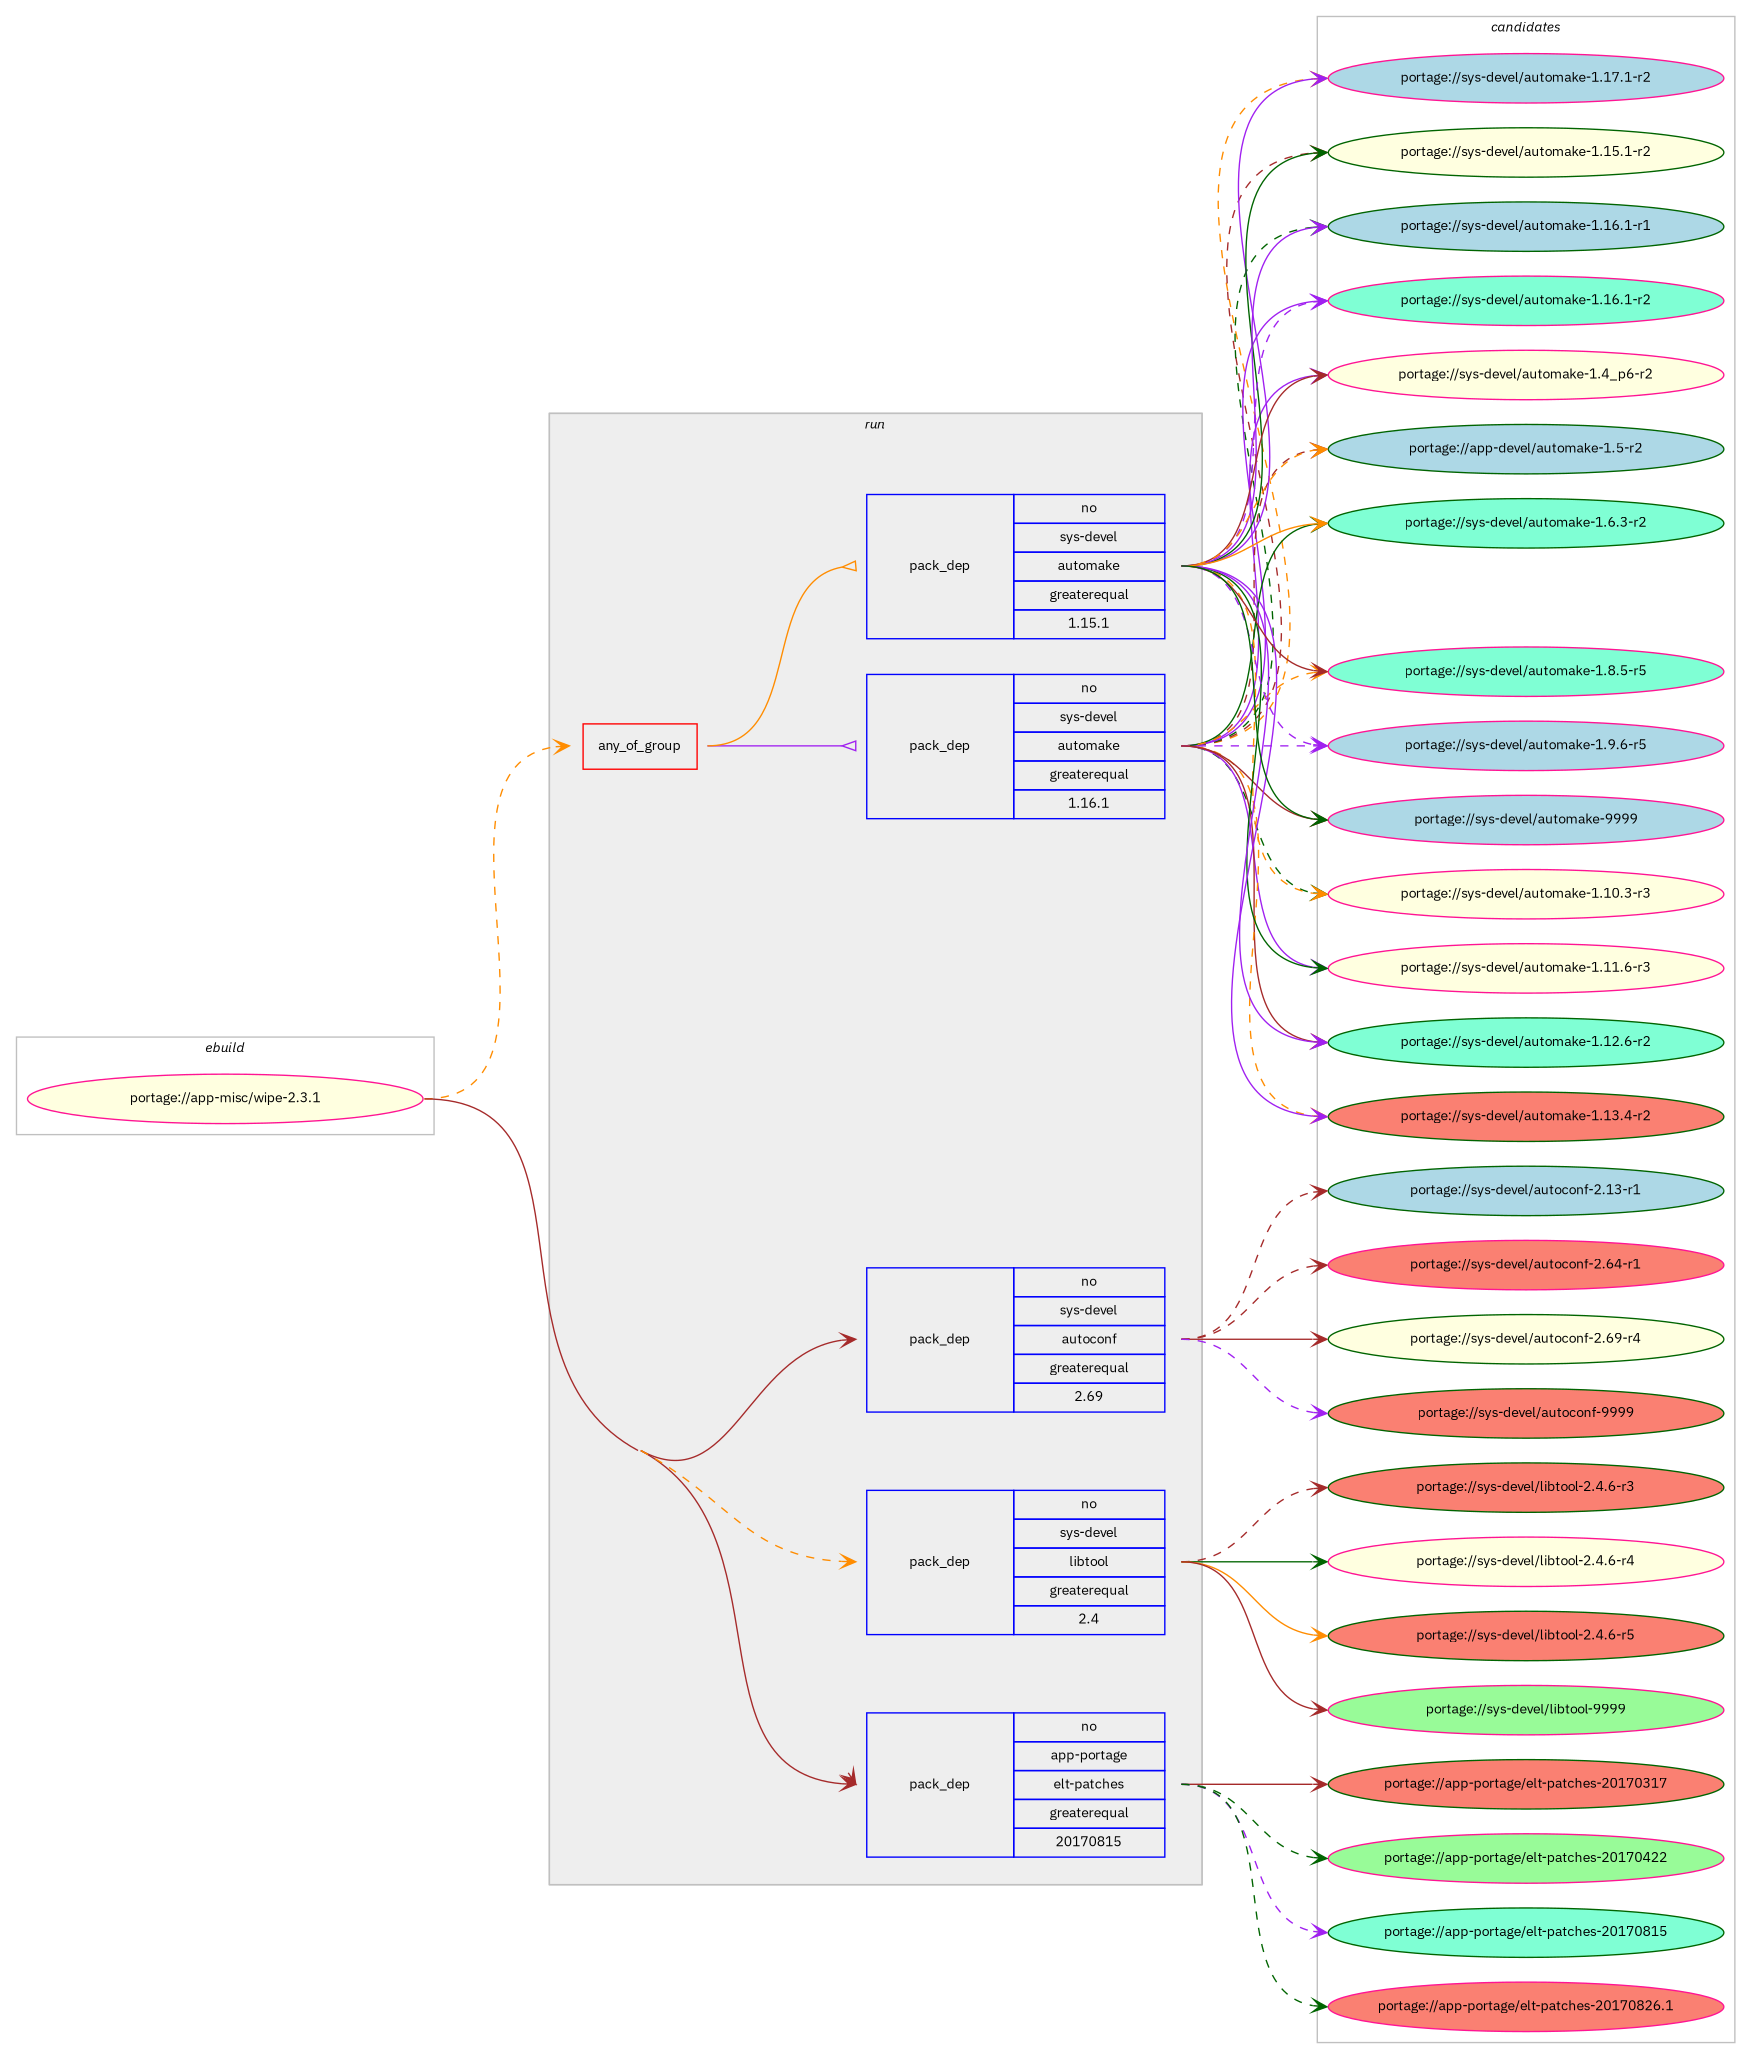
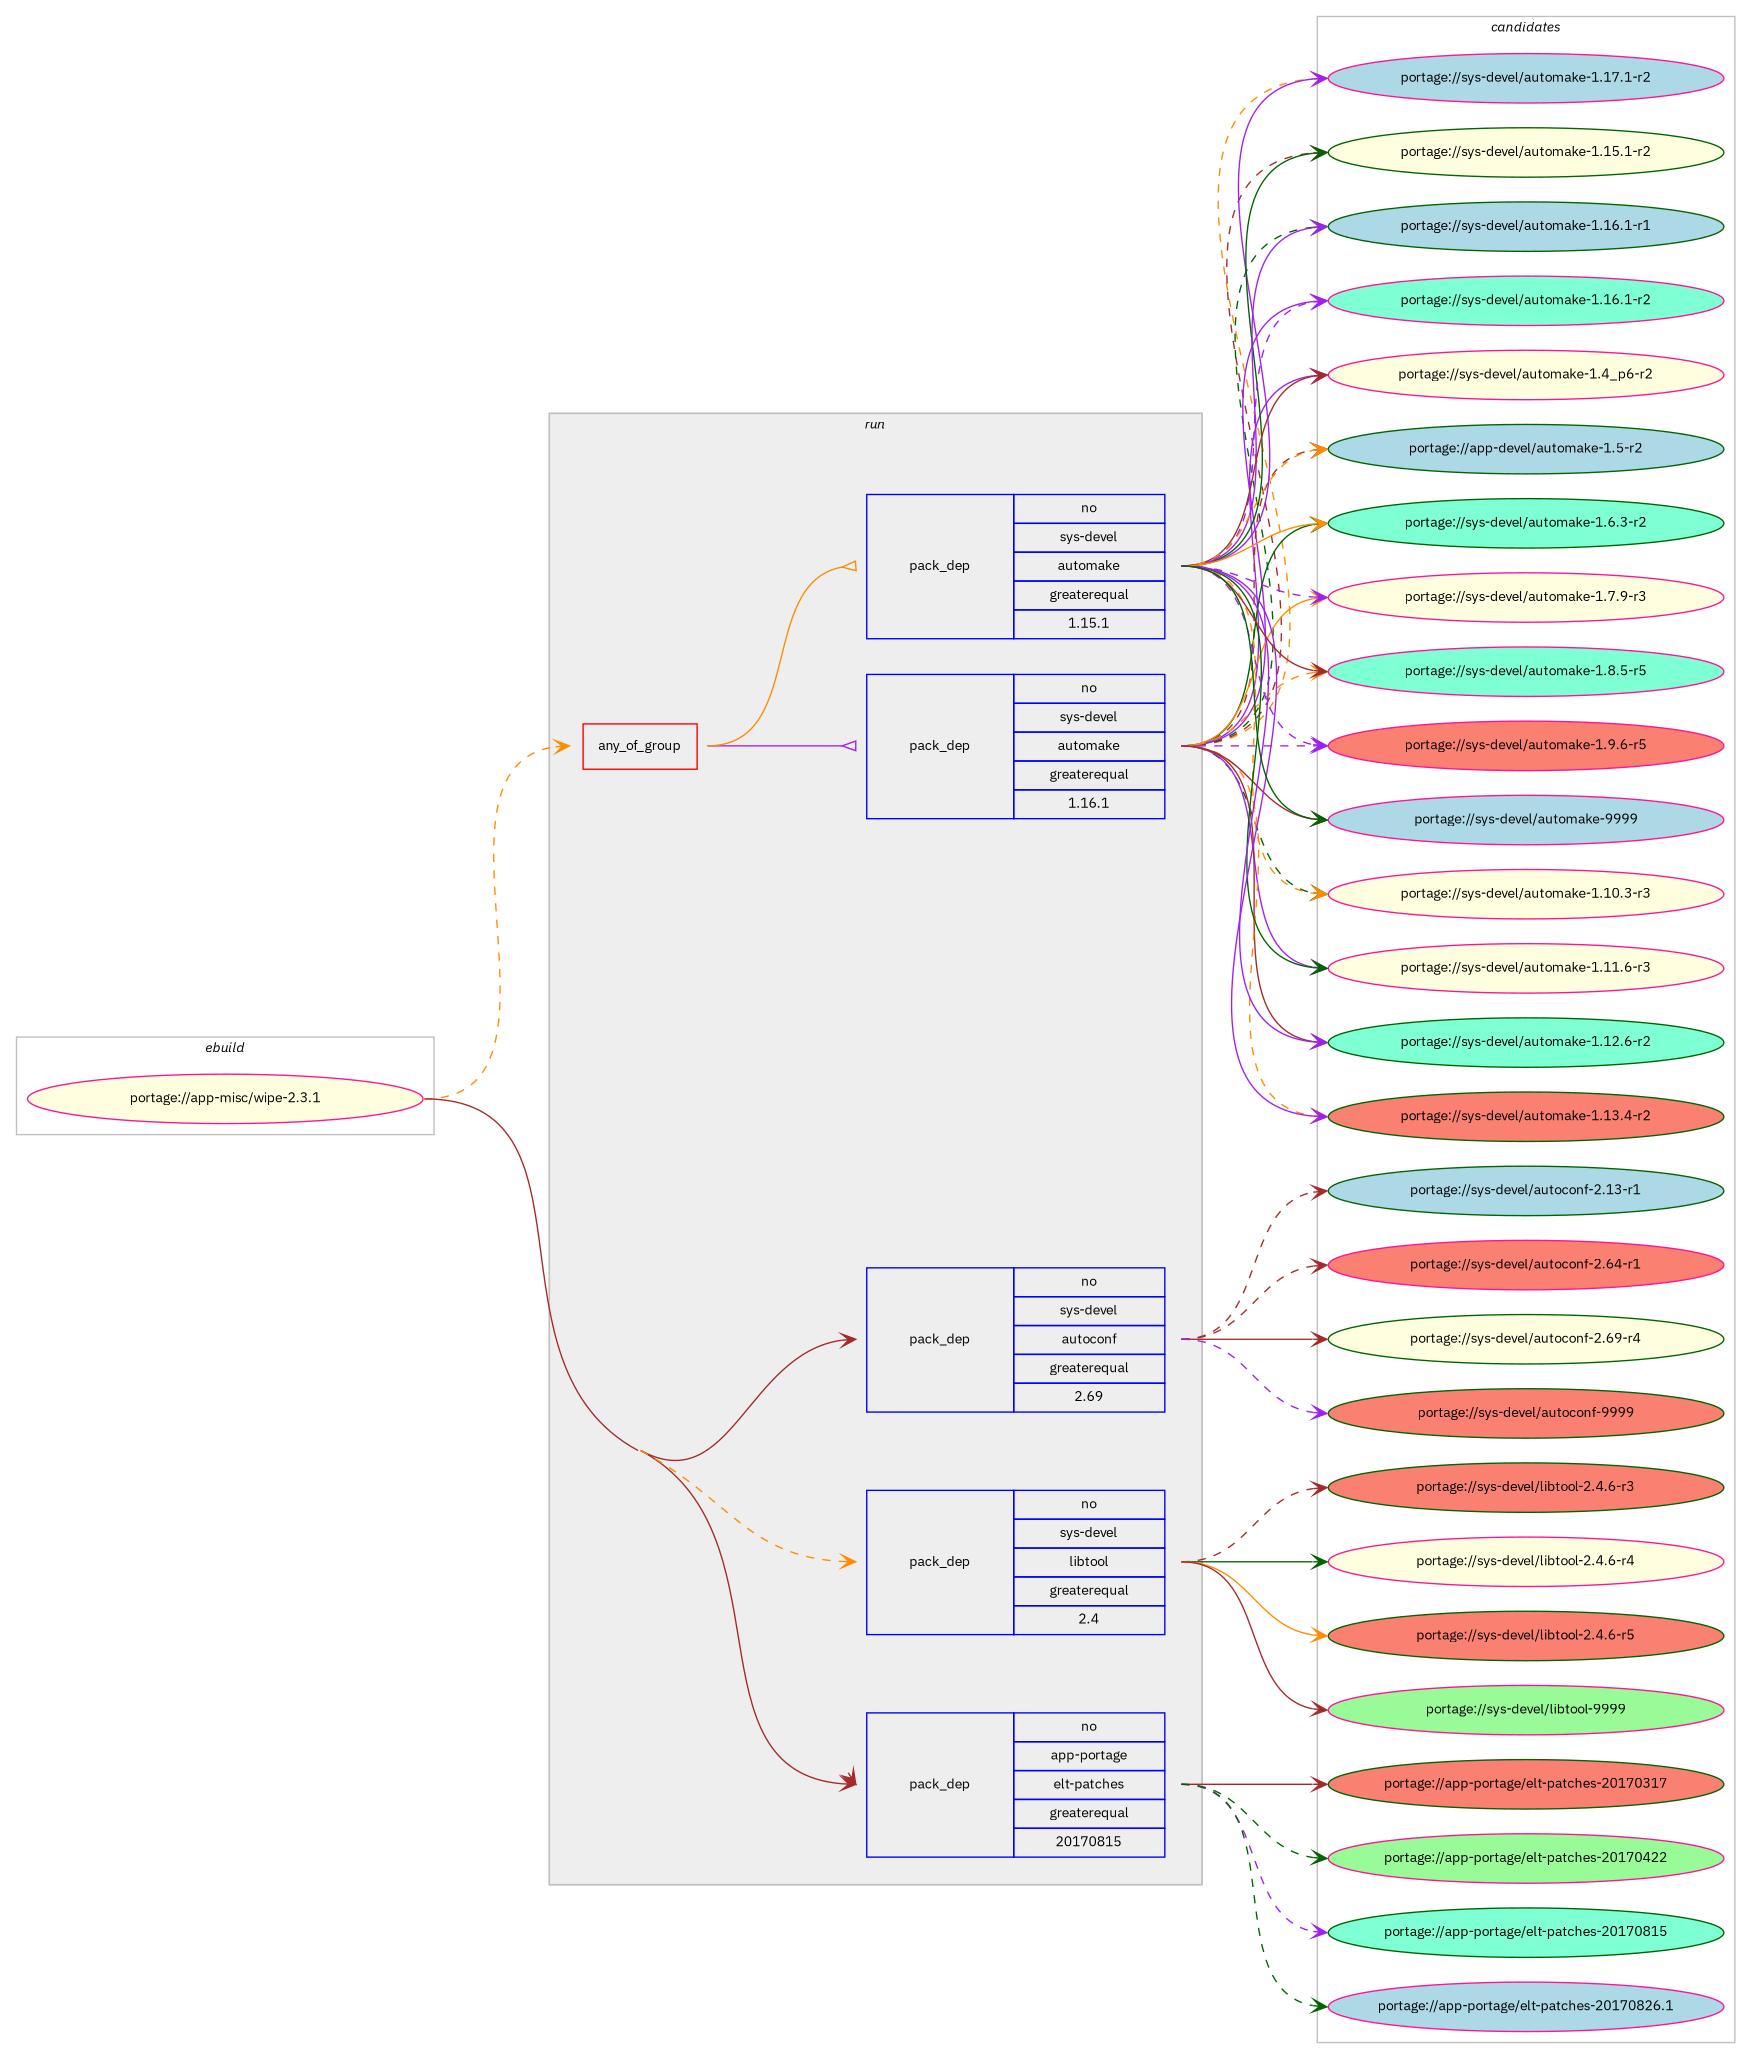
node "portage://sys-devel/automake-1.7.9-r3": added
node "portage://sys-devel/automake-1.9.6-r5": fillcolor lightblue -> salmon
node "portage://app-portage/elt-patches-20170826.1": fillcolor salmon -> lightblue
